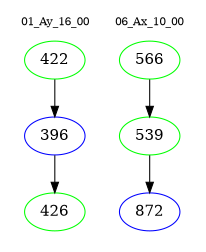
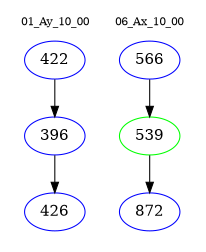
cluster "01_Ay_16_00": label "01_Ay_16_00" -> "01_Ay_10_00"
node "422": color green -> blue
node "566": color green -> blue
node "426": color green -> blue
